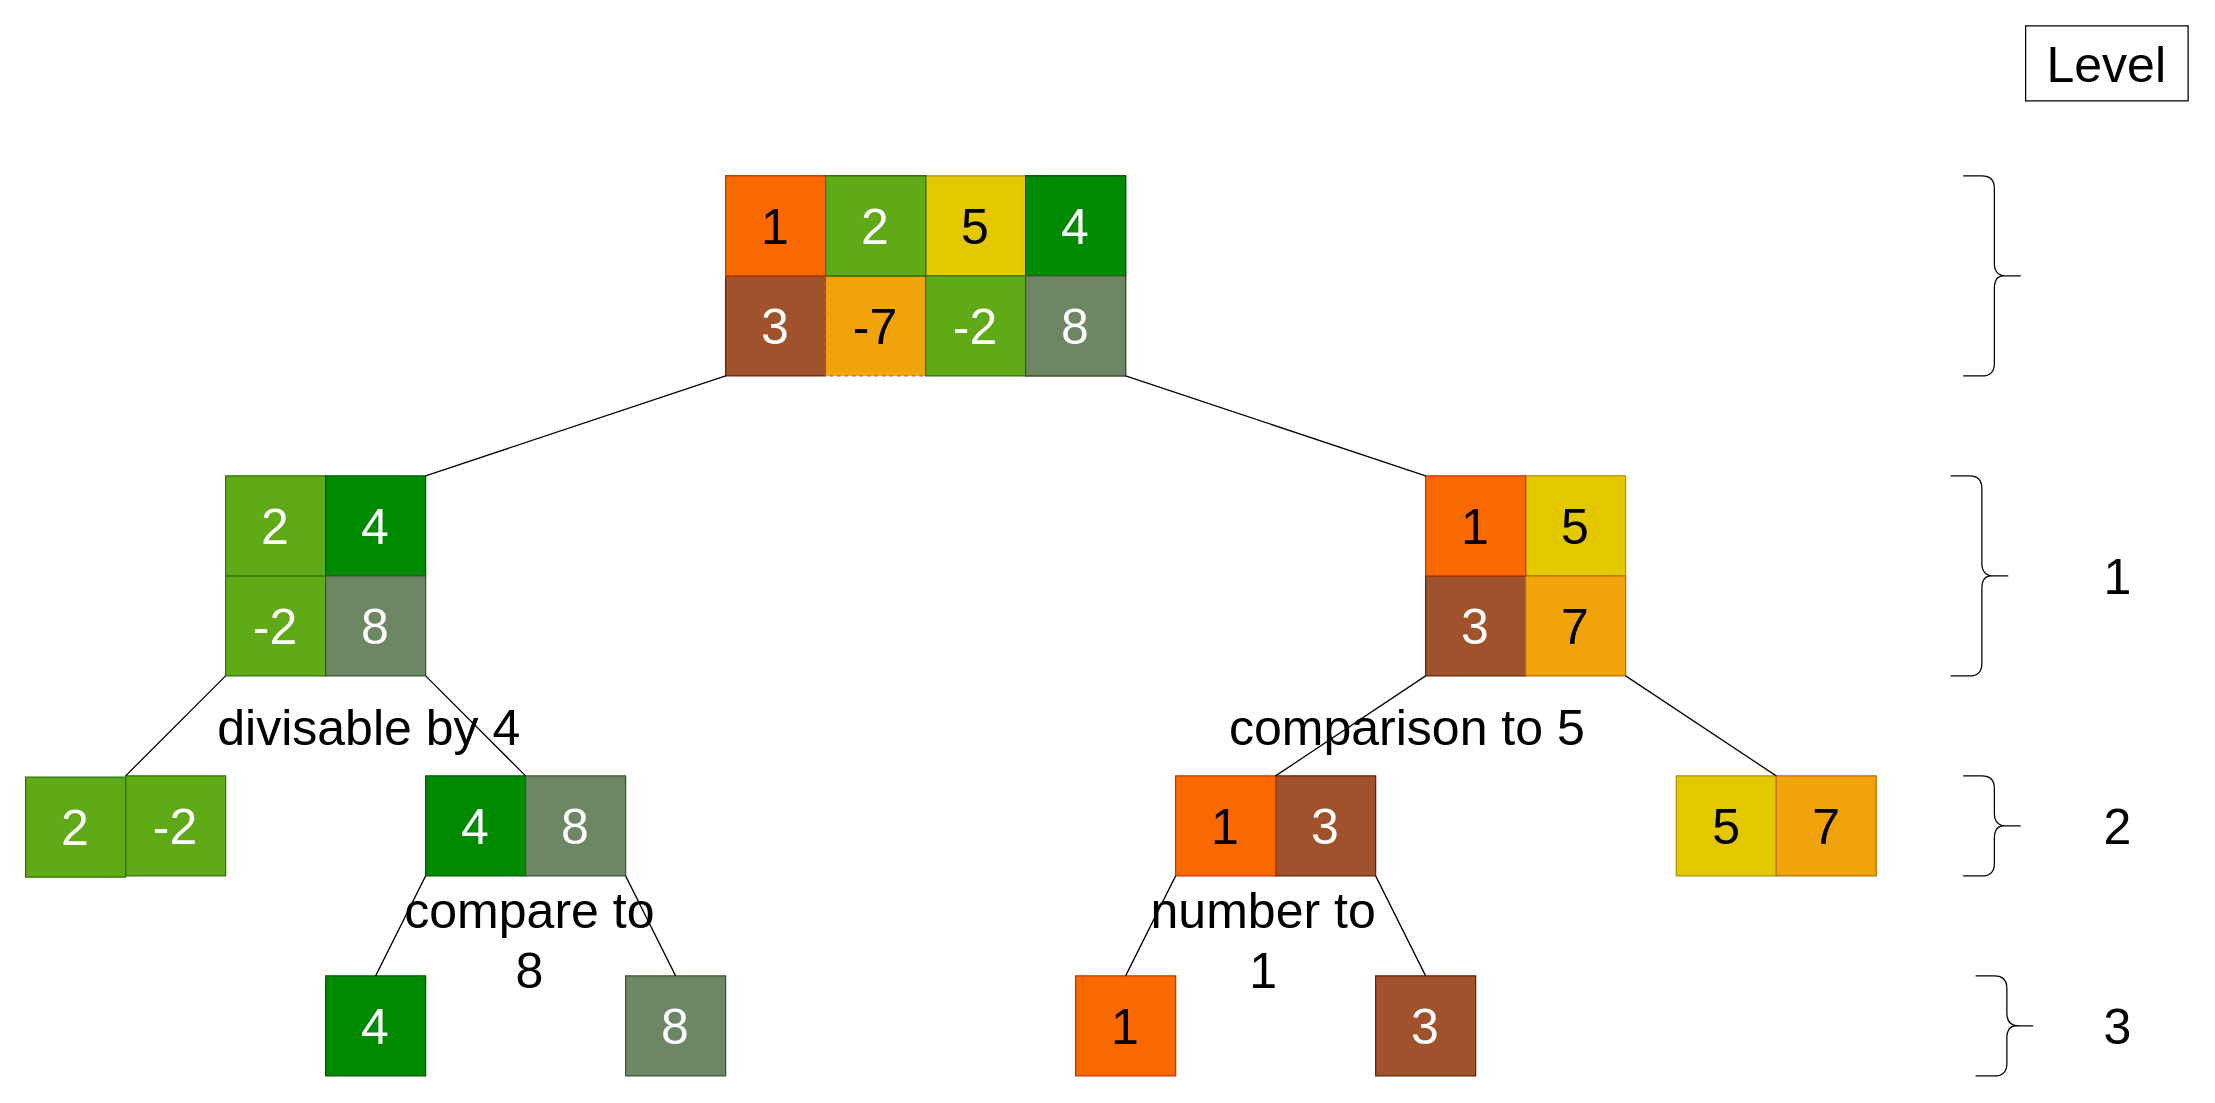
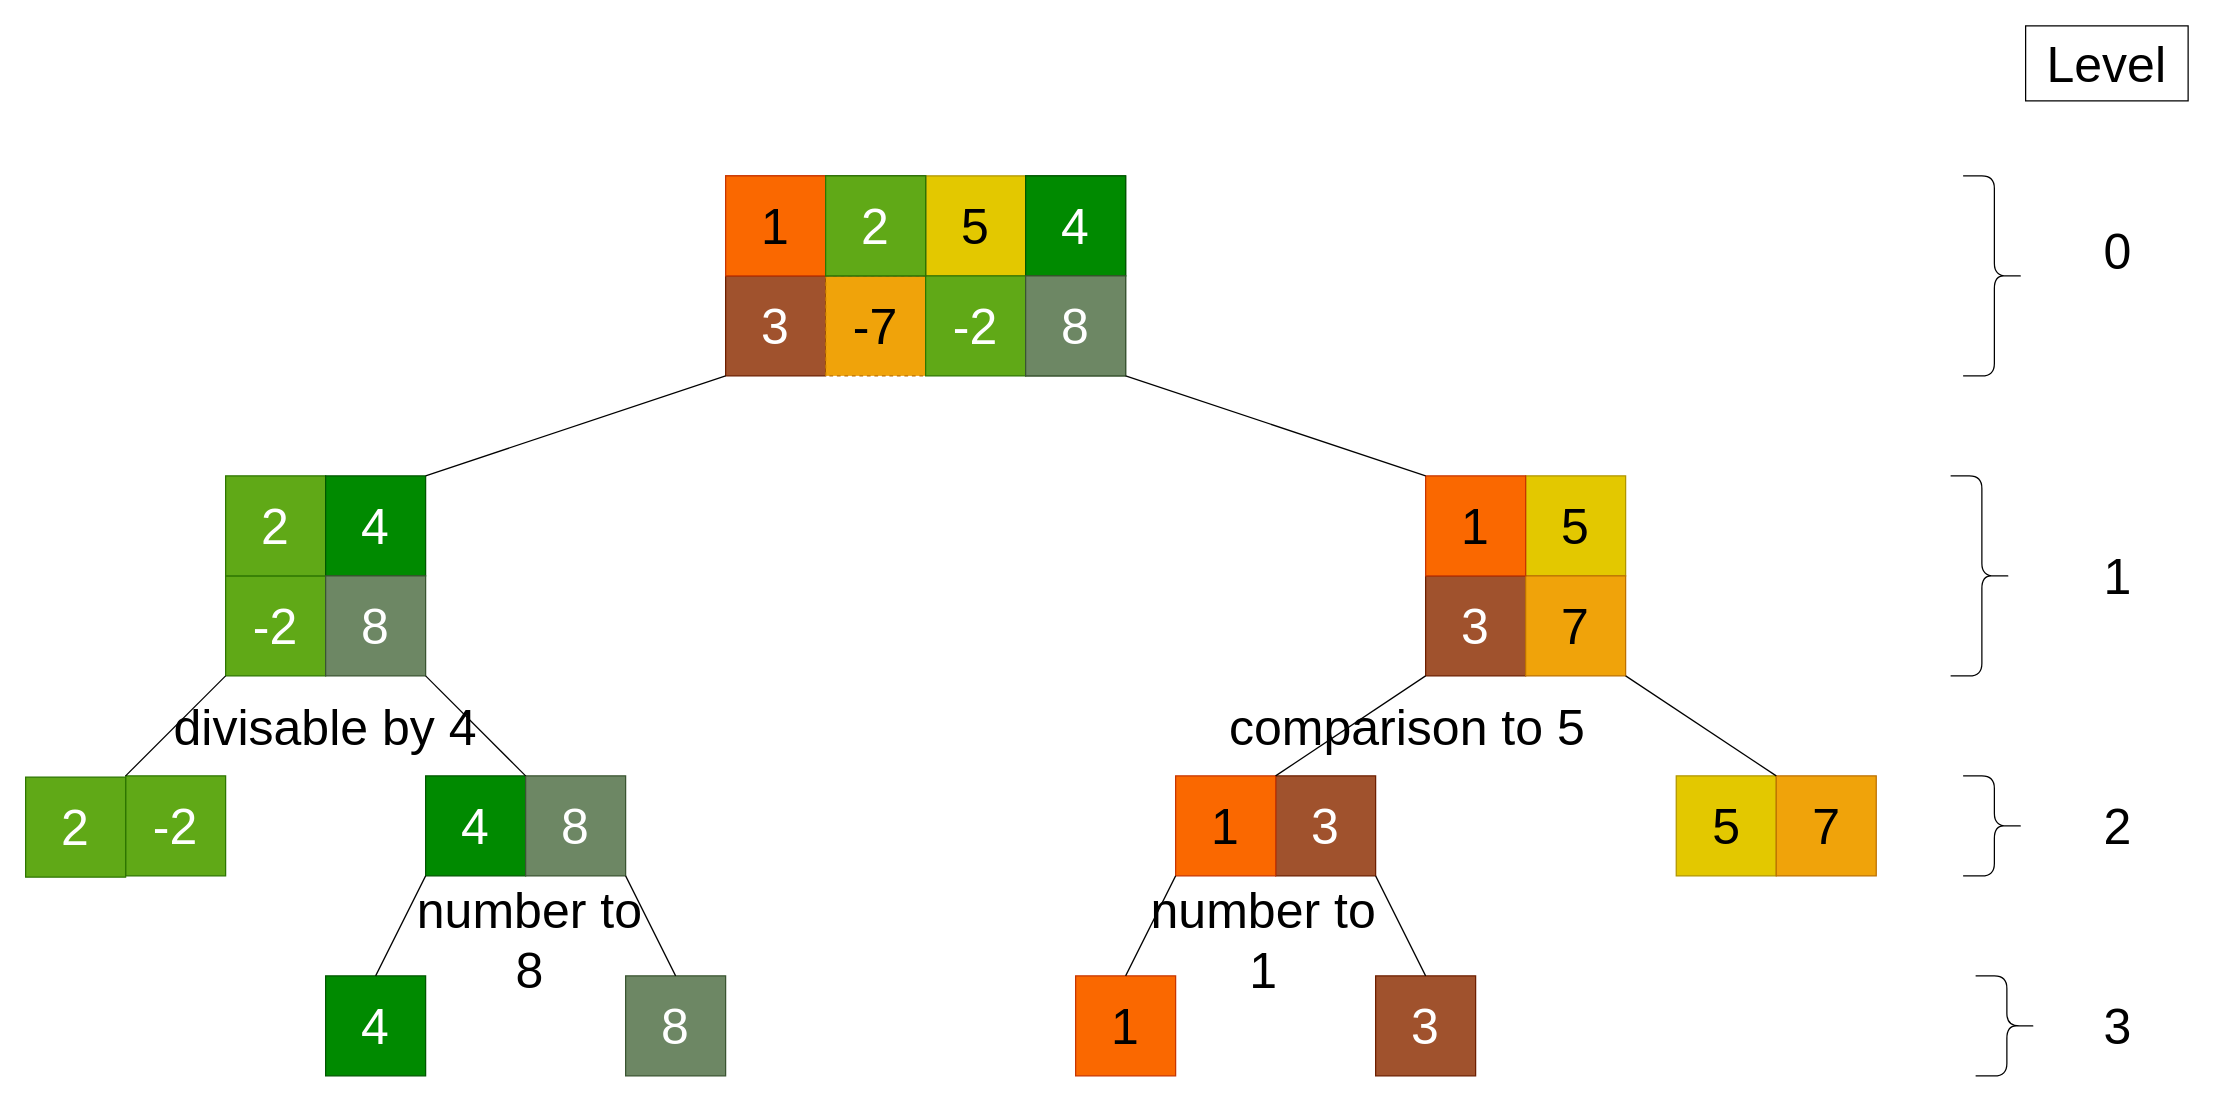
node "0": added
node "divisable by 4": moved (369, 727) -> (326, 727)
node "compare to 8": label "compare to 8" -> "number to 8"
